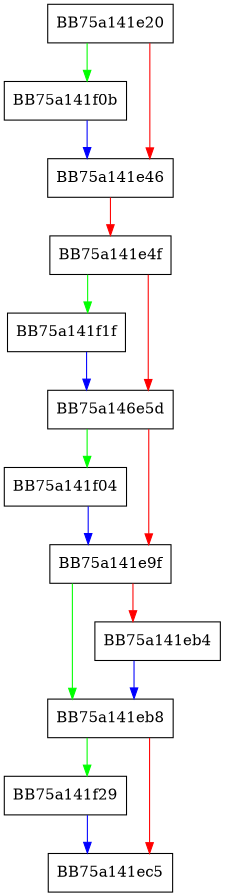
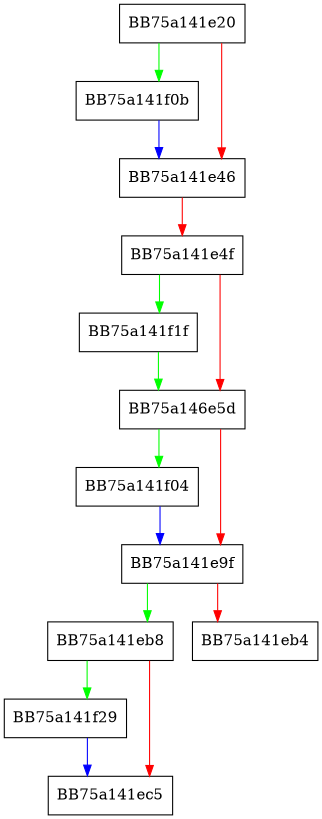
edge "BB75a141f1f" -> "BB75a146e5d": color blue -> green
edge "BB75a141eb4" -> "BB75a141eb8": removed
